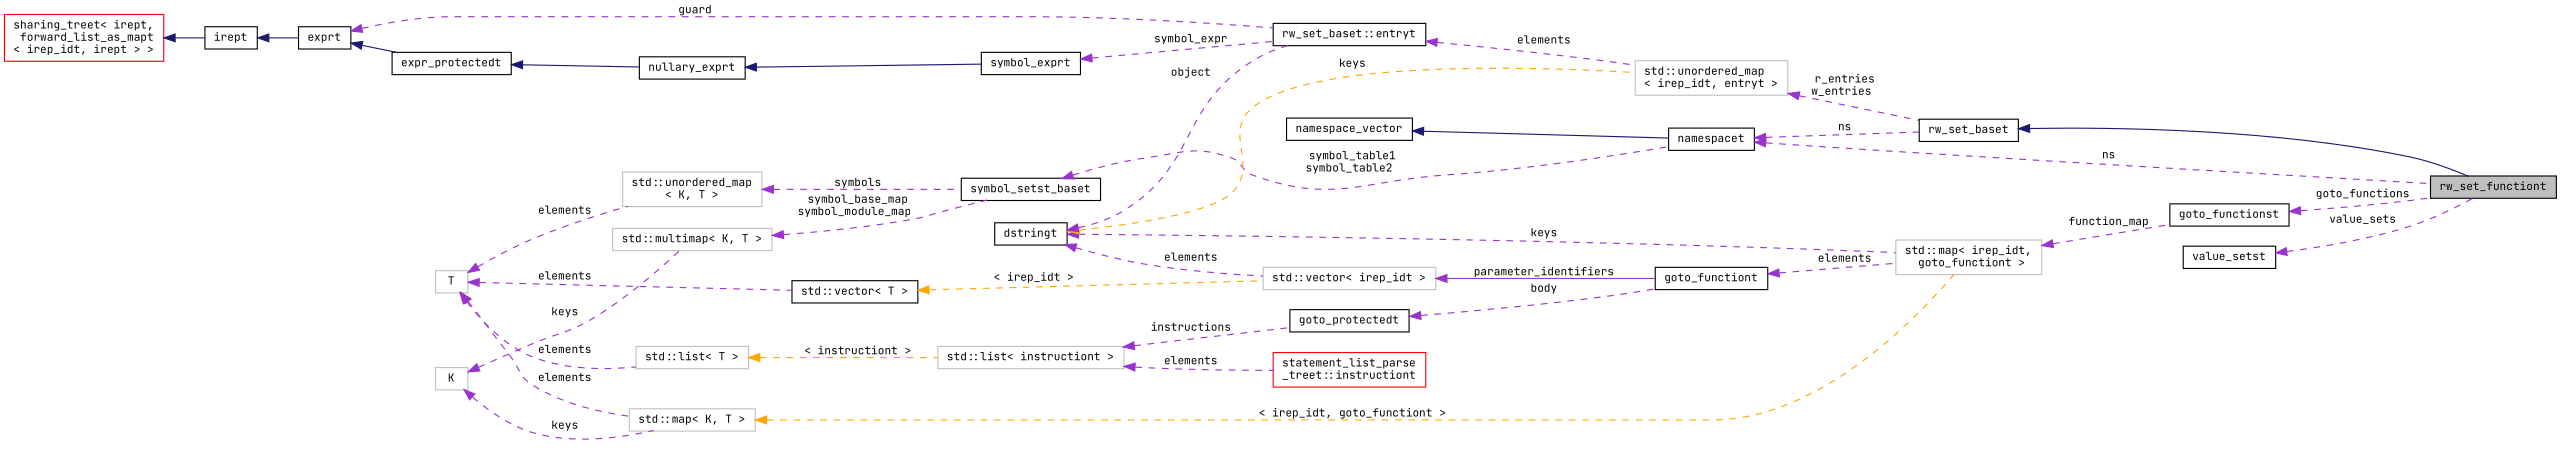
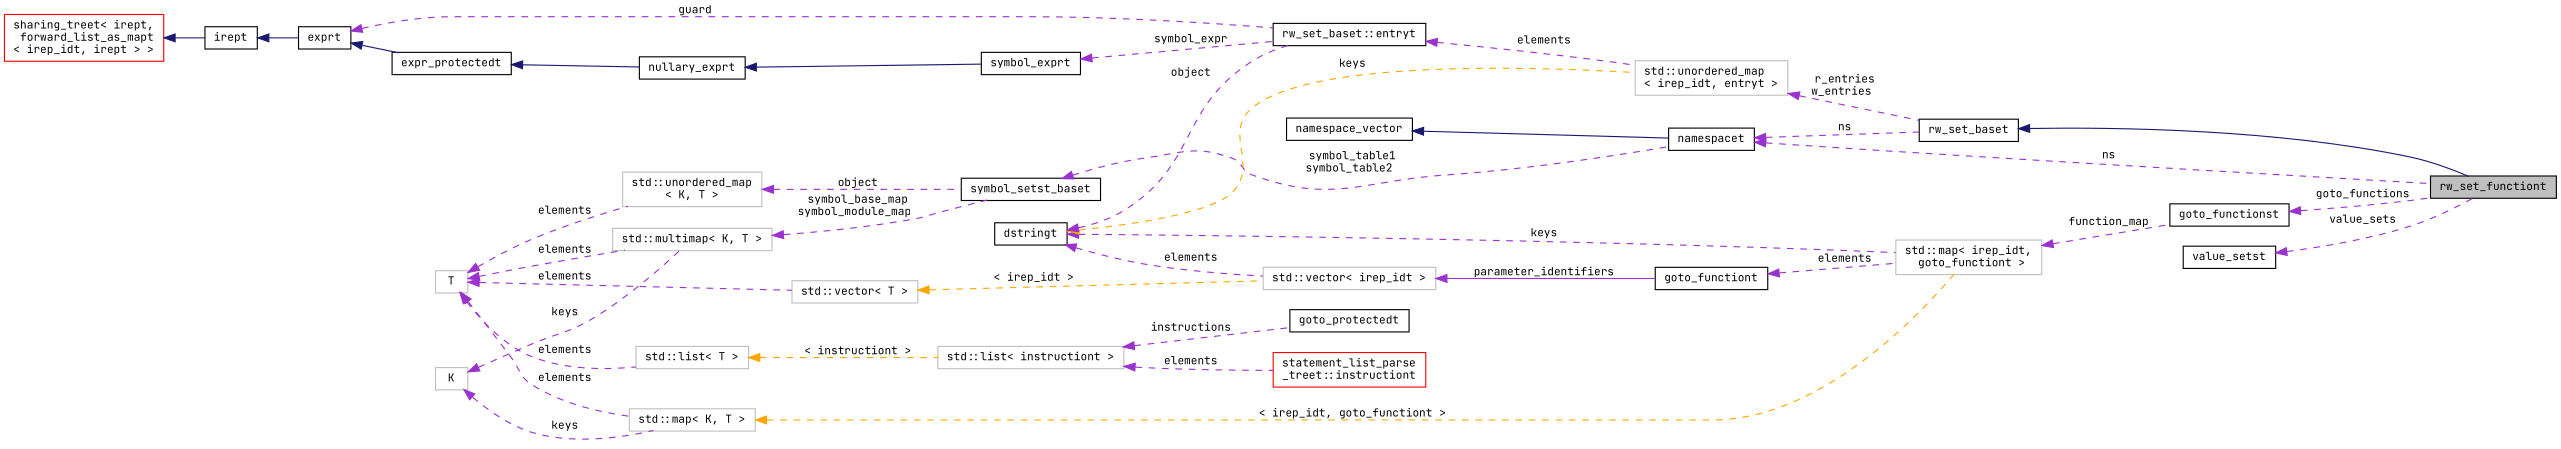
edge "symbol_setst_baset" -> "std::unordered_map < K, T >": label " symbols" -> " object"
edge "std::multimap< K, T >" -> "T": added, label "elements"
node "std::vector< T >": color black -> grey75
edge "goto_functiont" -> "goto_protectedt": removed, label "body"
